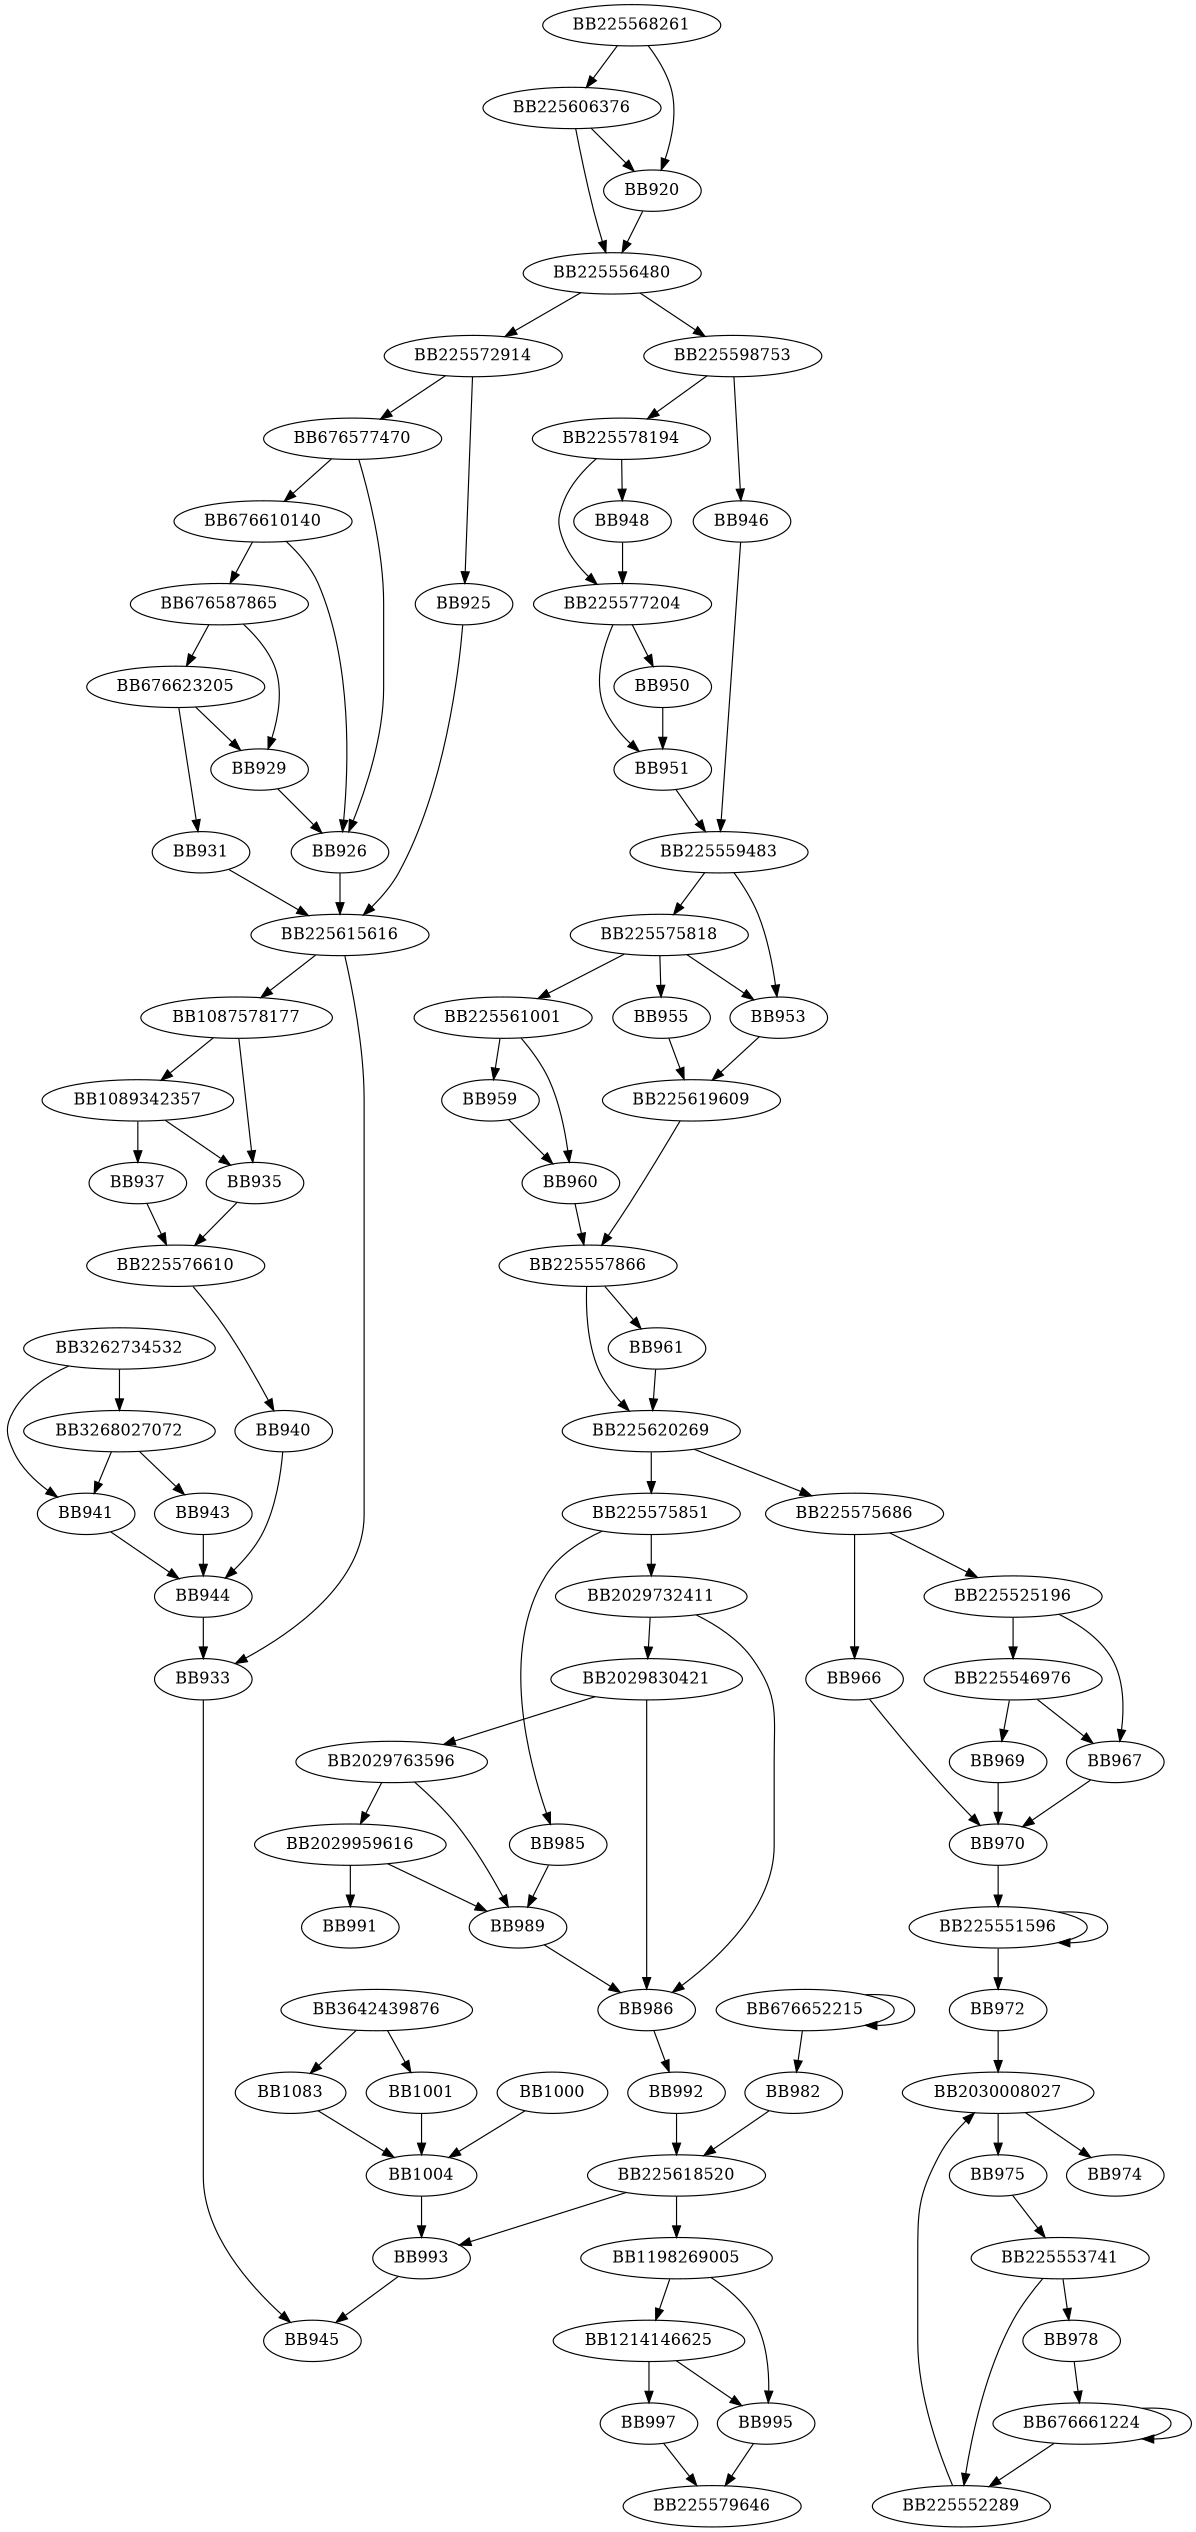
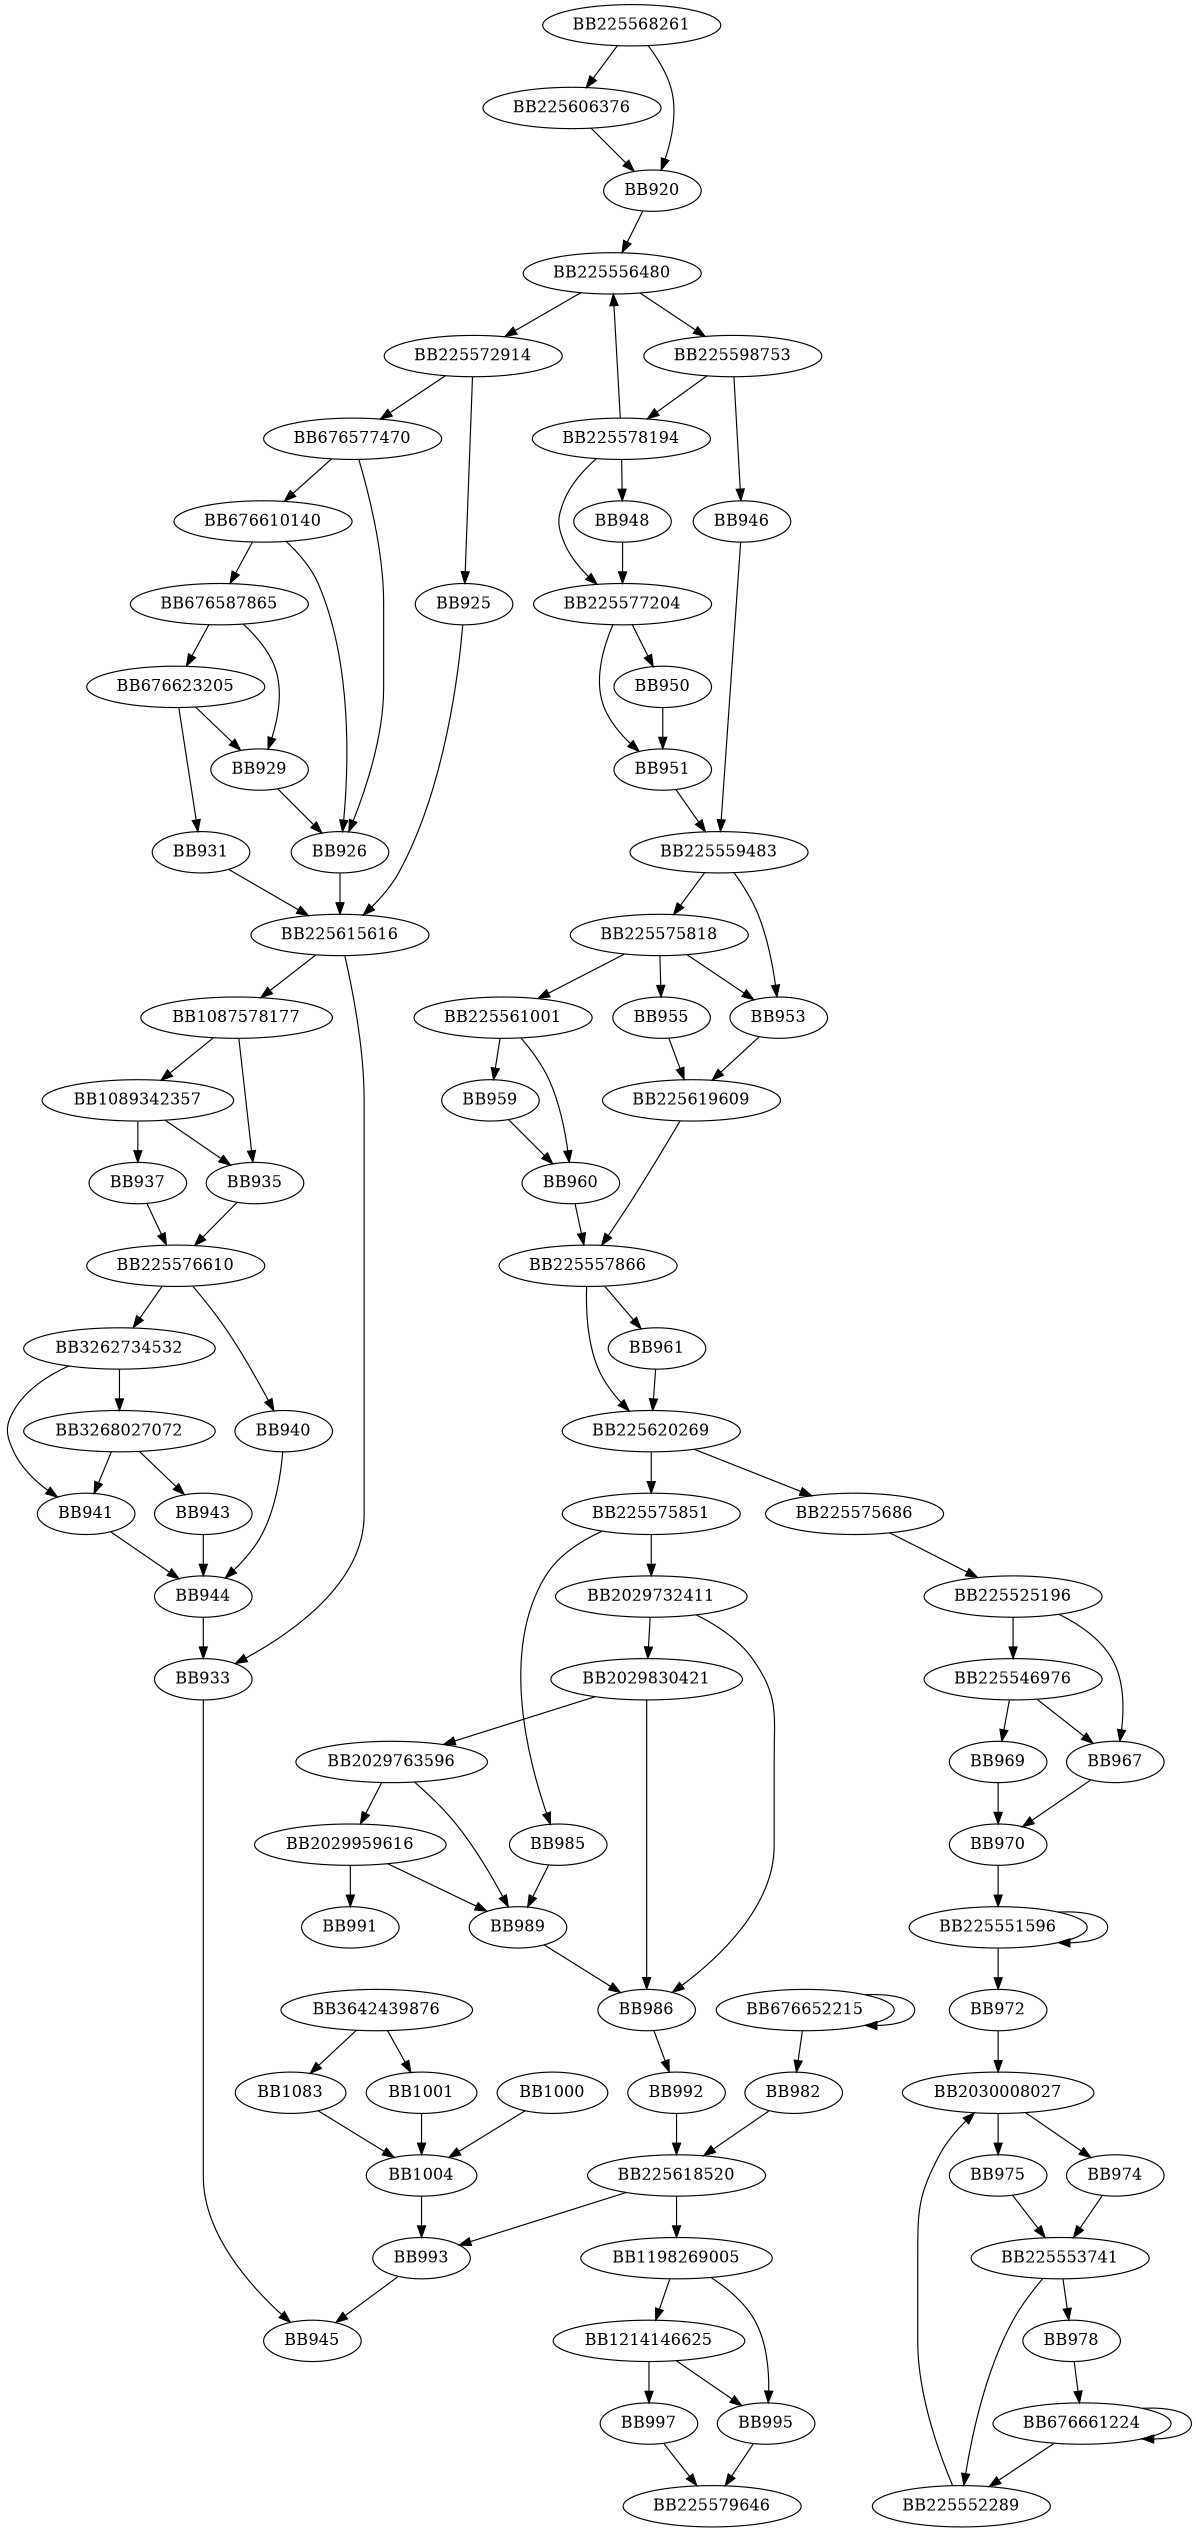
edge "BB225606376" -> "BB225556480": now "BB225578194" -> "BB225556480"
edge "BB225576610" -> "BB3262734532": added
node "BB966": removed
edge "BB974" -> "BB225553741": added
